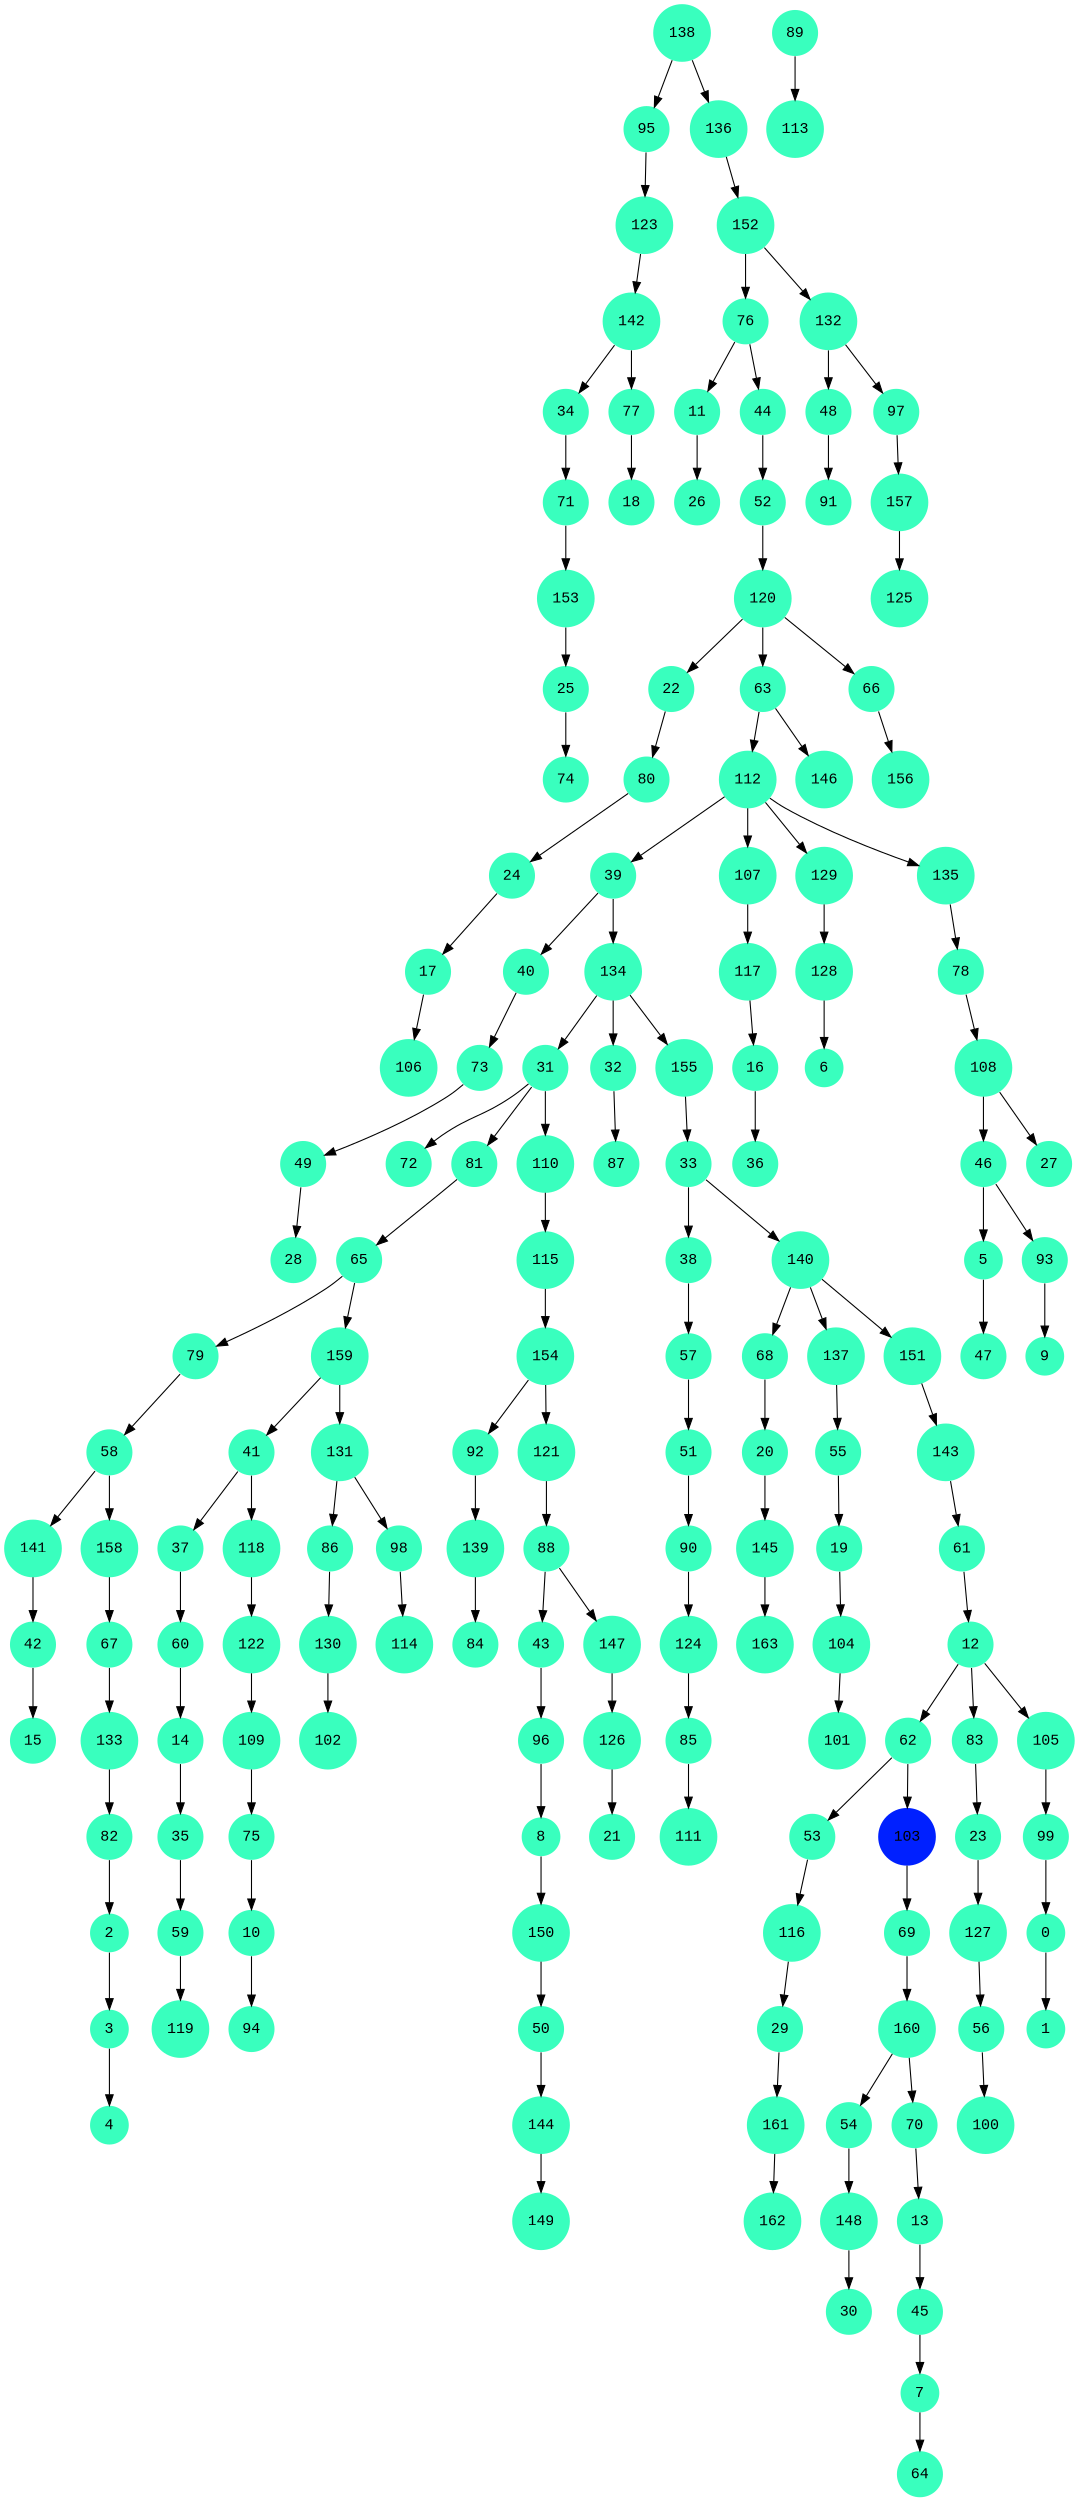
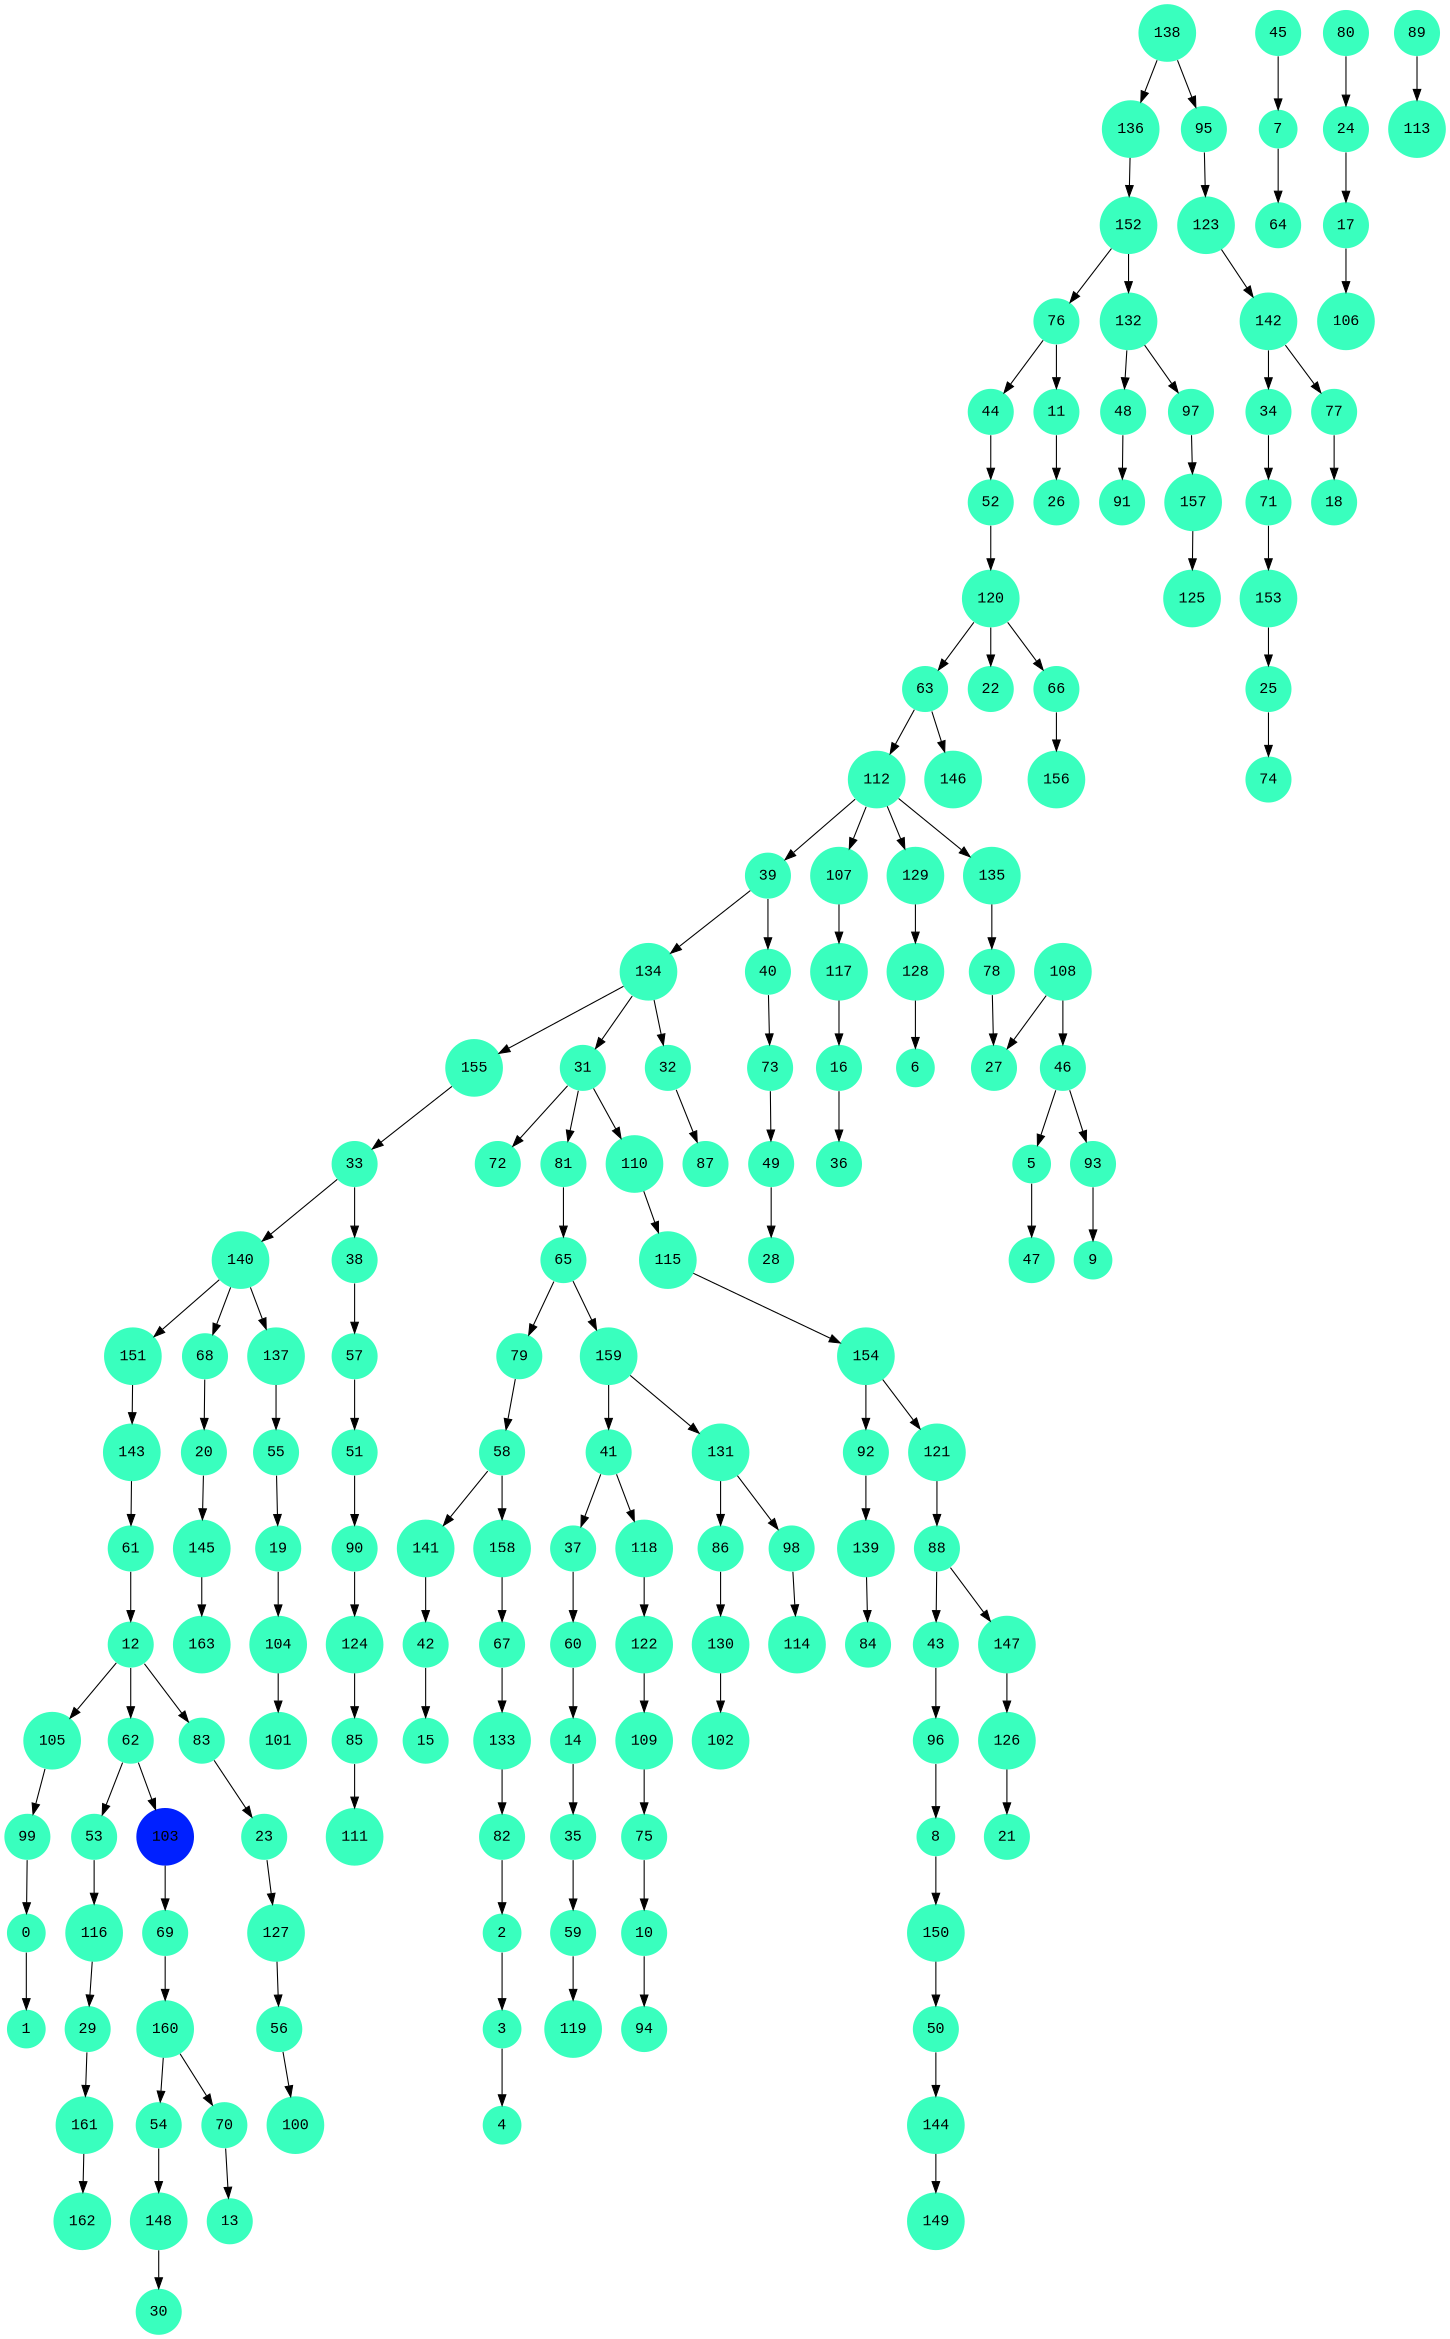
edge "22" -> "80": removed
edge "78" -> "108": now "78" -> "27"
edge "13" -> "45": removed
